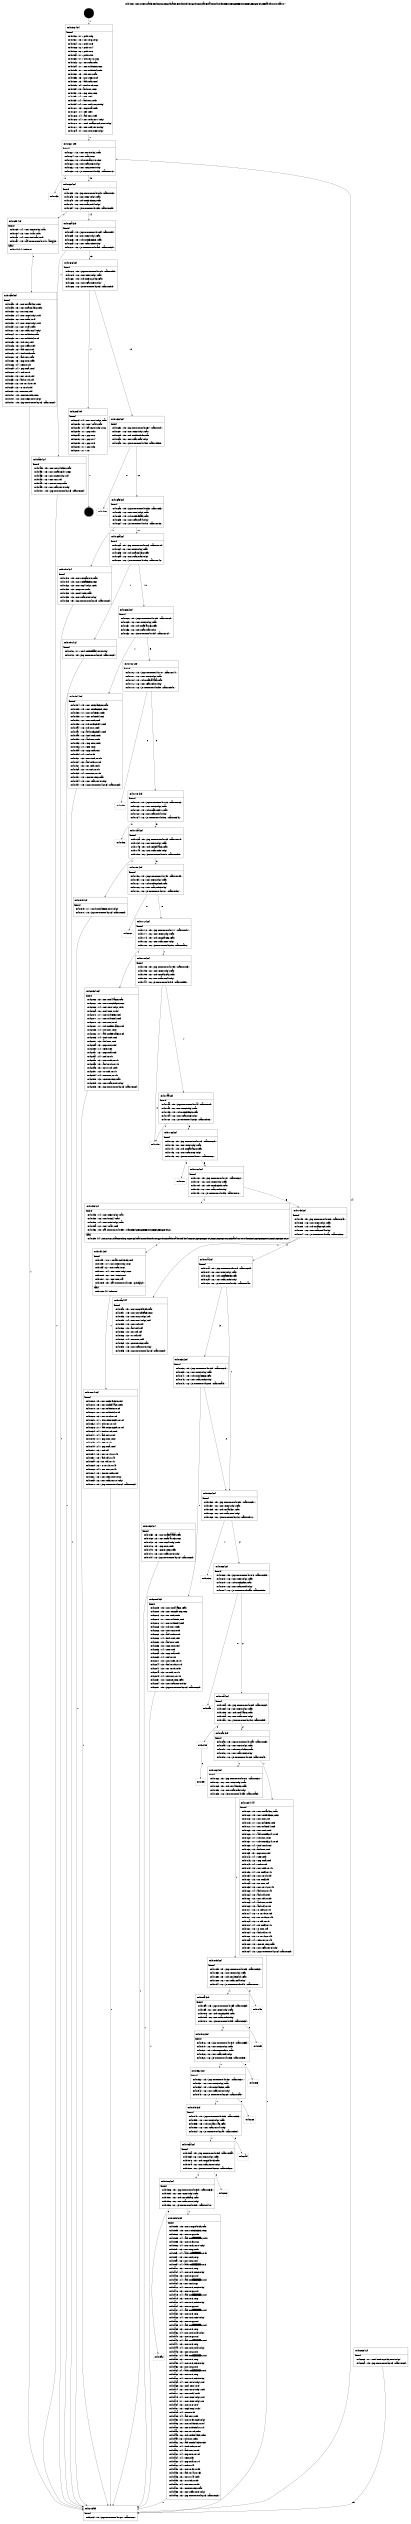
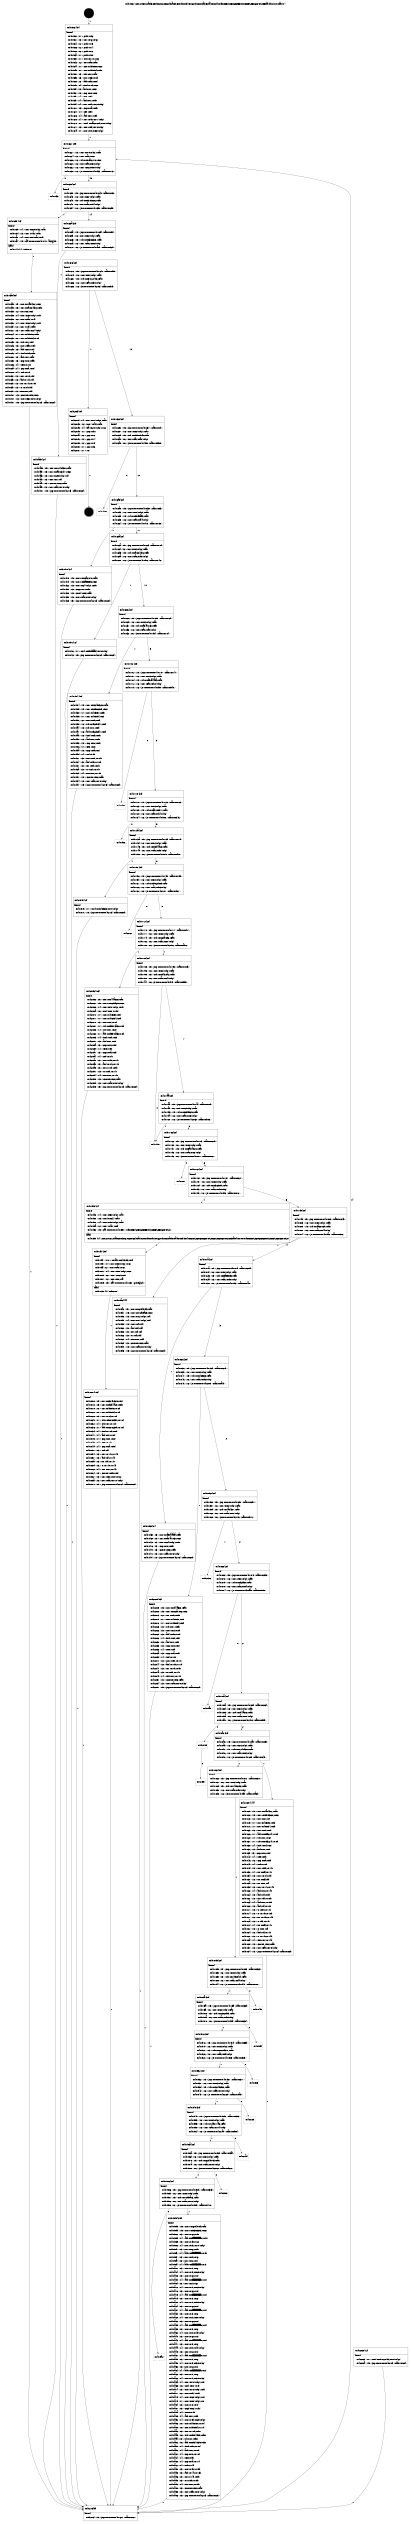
edge "0x40165a [28]" -> "0x401676 [28]": removed, label "13"
edge "0x40181a [28]" -> "0x401852 [28]": now "0x40181a [28]" -> "0x401d69 [27]"
edge "0x4020c3 [12]" -> "0x4021cf [5]": label " 15" -> " 1"
